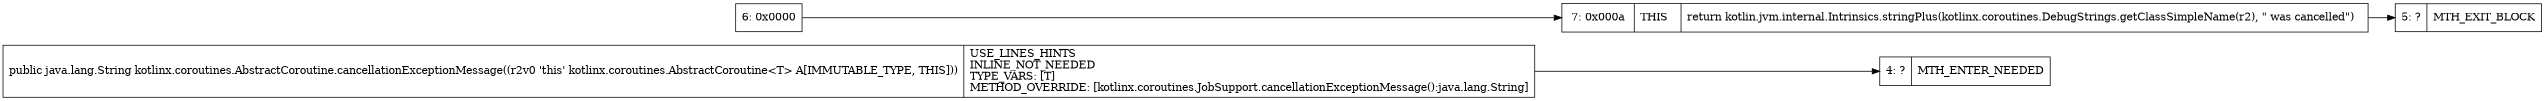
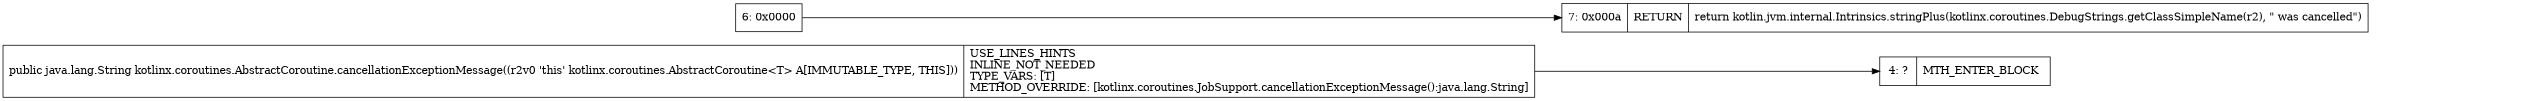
node "7: 0x000a": text "THIS" -> "RETURN"
node "5: ?": removed
node "4: ?": text "MTH_ENTER_NEEDED" -> "MTH_ENTER_BLOCK"
